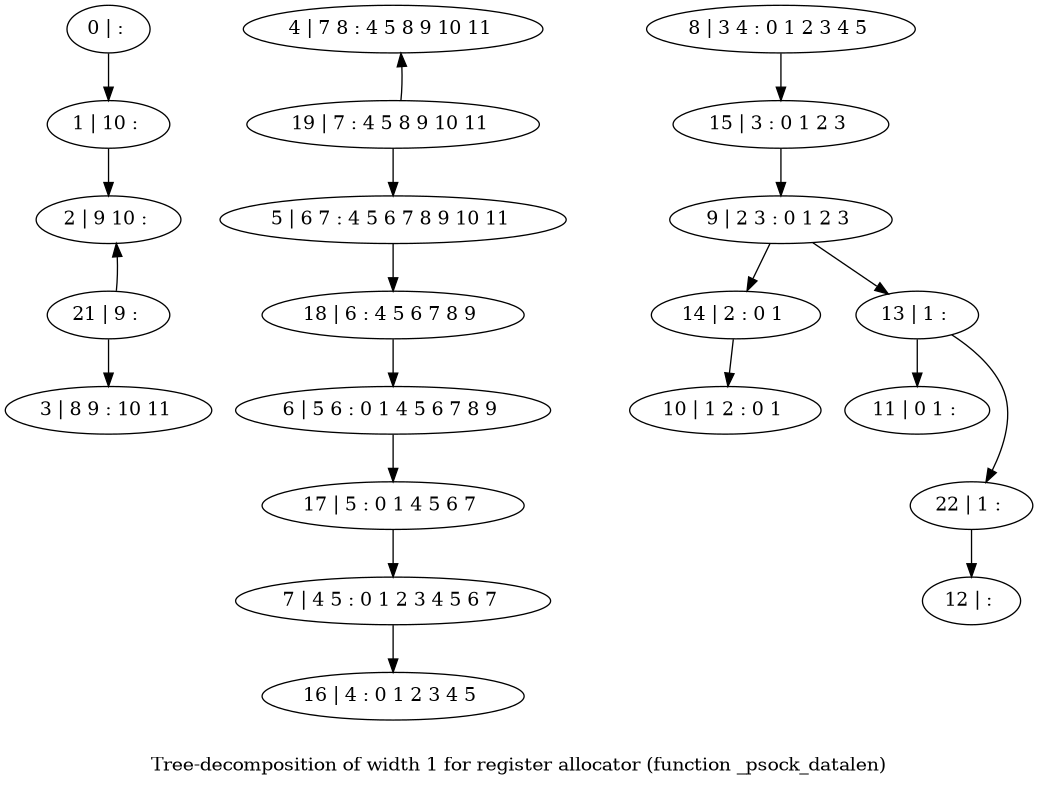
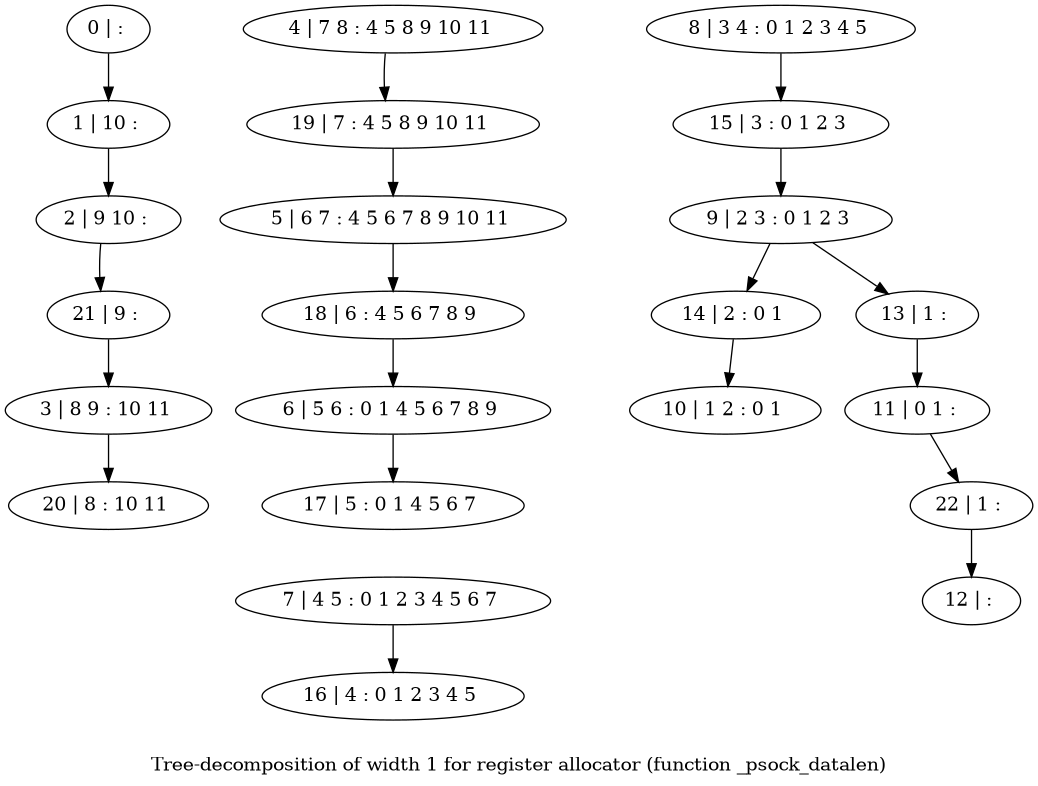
edge "19 | 7 : 4 5 8 9 10 11" -> "4 | 7 8 : 4 5 8 9 10 11": reversed
edge "21 | 9 :" -> "2 | 9 10 :": reversed
edge "13 | 1 :" -> "22 | 1 :": now "11 | 0 1 :" -> "22 | 1 :"
node "20 | 8 : 10 11": added
edge "17 | 5 : 0 1 4 5 6 7" -> "7 | 4 5 : 0 1 2 3 4 5 6 7": removed
